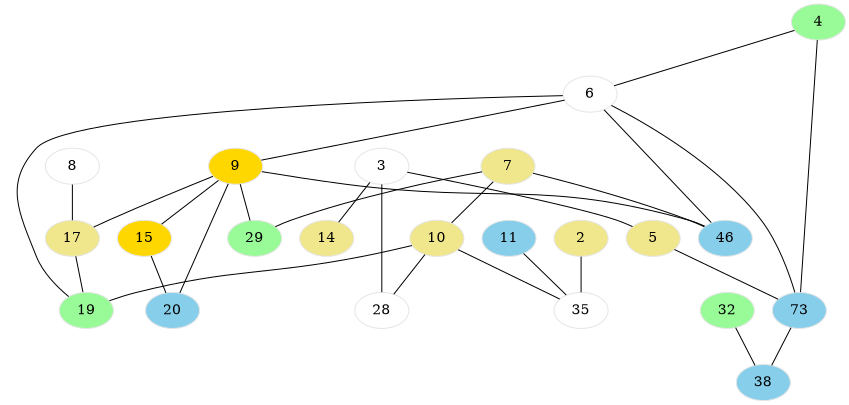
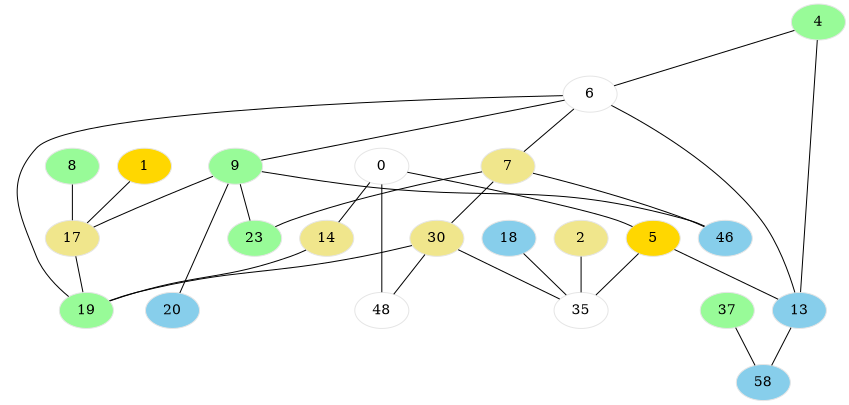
node "8": fillcolor white -> palegreen
node "1": added
node "9": fillcolor gold -> palegreen
node "3": label "3" -> "0"
edge "6" -- "46": now "6" -- "7"
node "15": removed
node "29": label "29" -> "23"
node "10": label "10" -> "30"
node "11": label "11" -> "18"
node "5": fillcolor khaki -> gold
edge "5" -- "35": added
edge "14" -- "19": added
node "28": label "28" -> "48"
node "32": label "32" -> "37"
node "73": label "73" -> "13"
node "38": label "38" -> "58"
